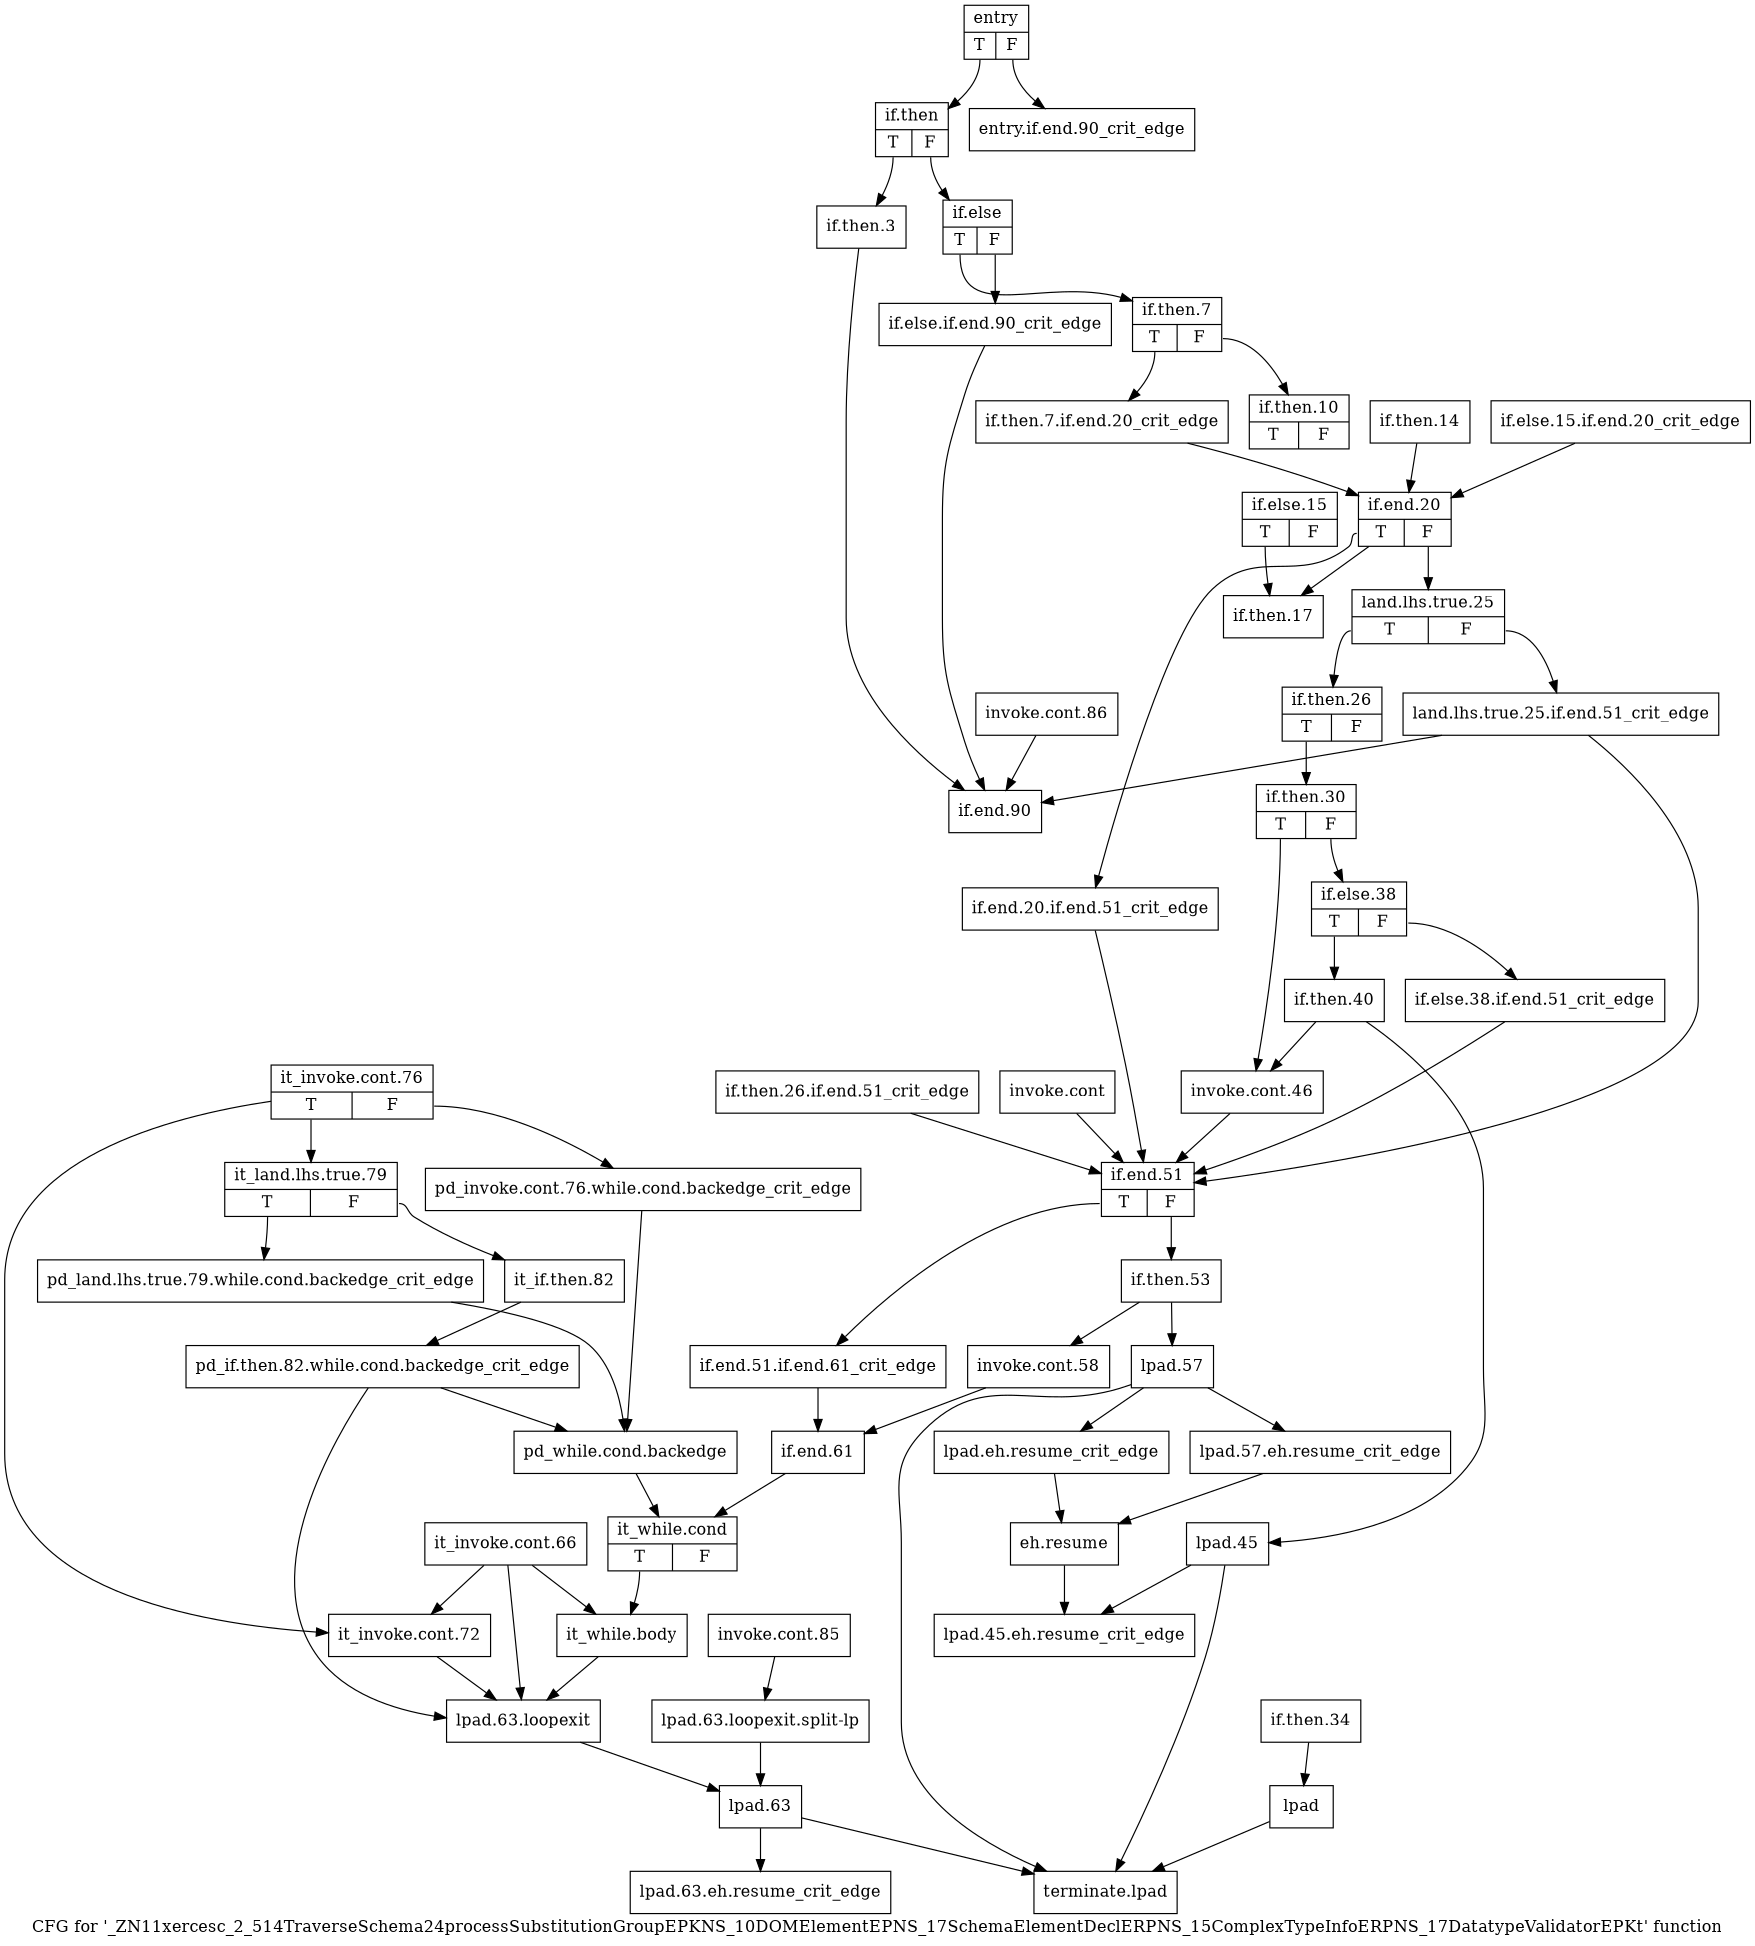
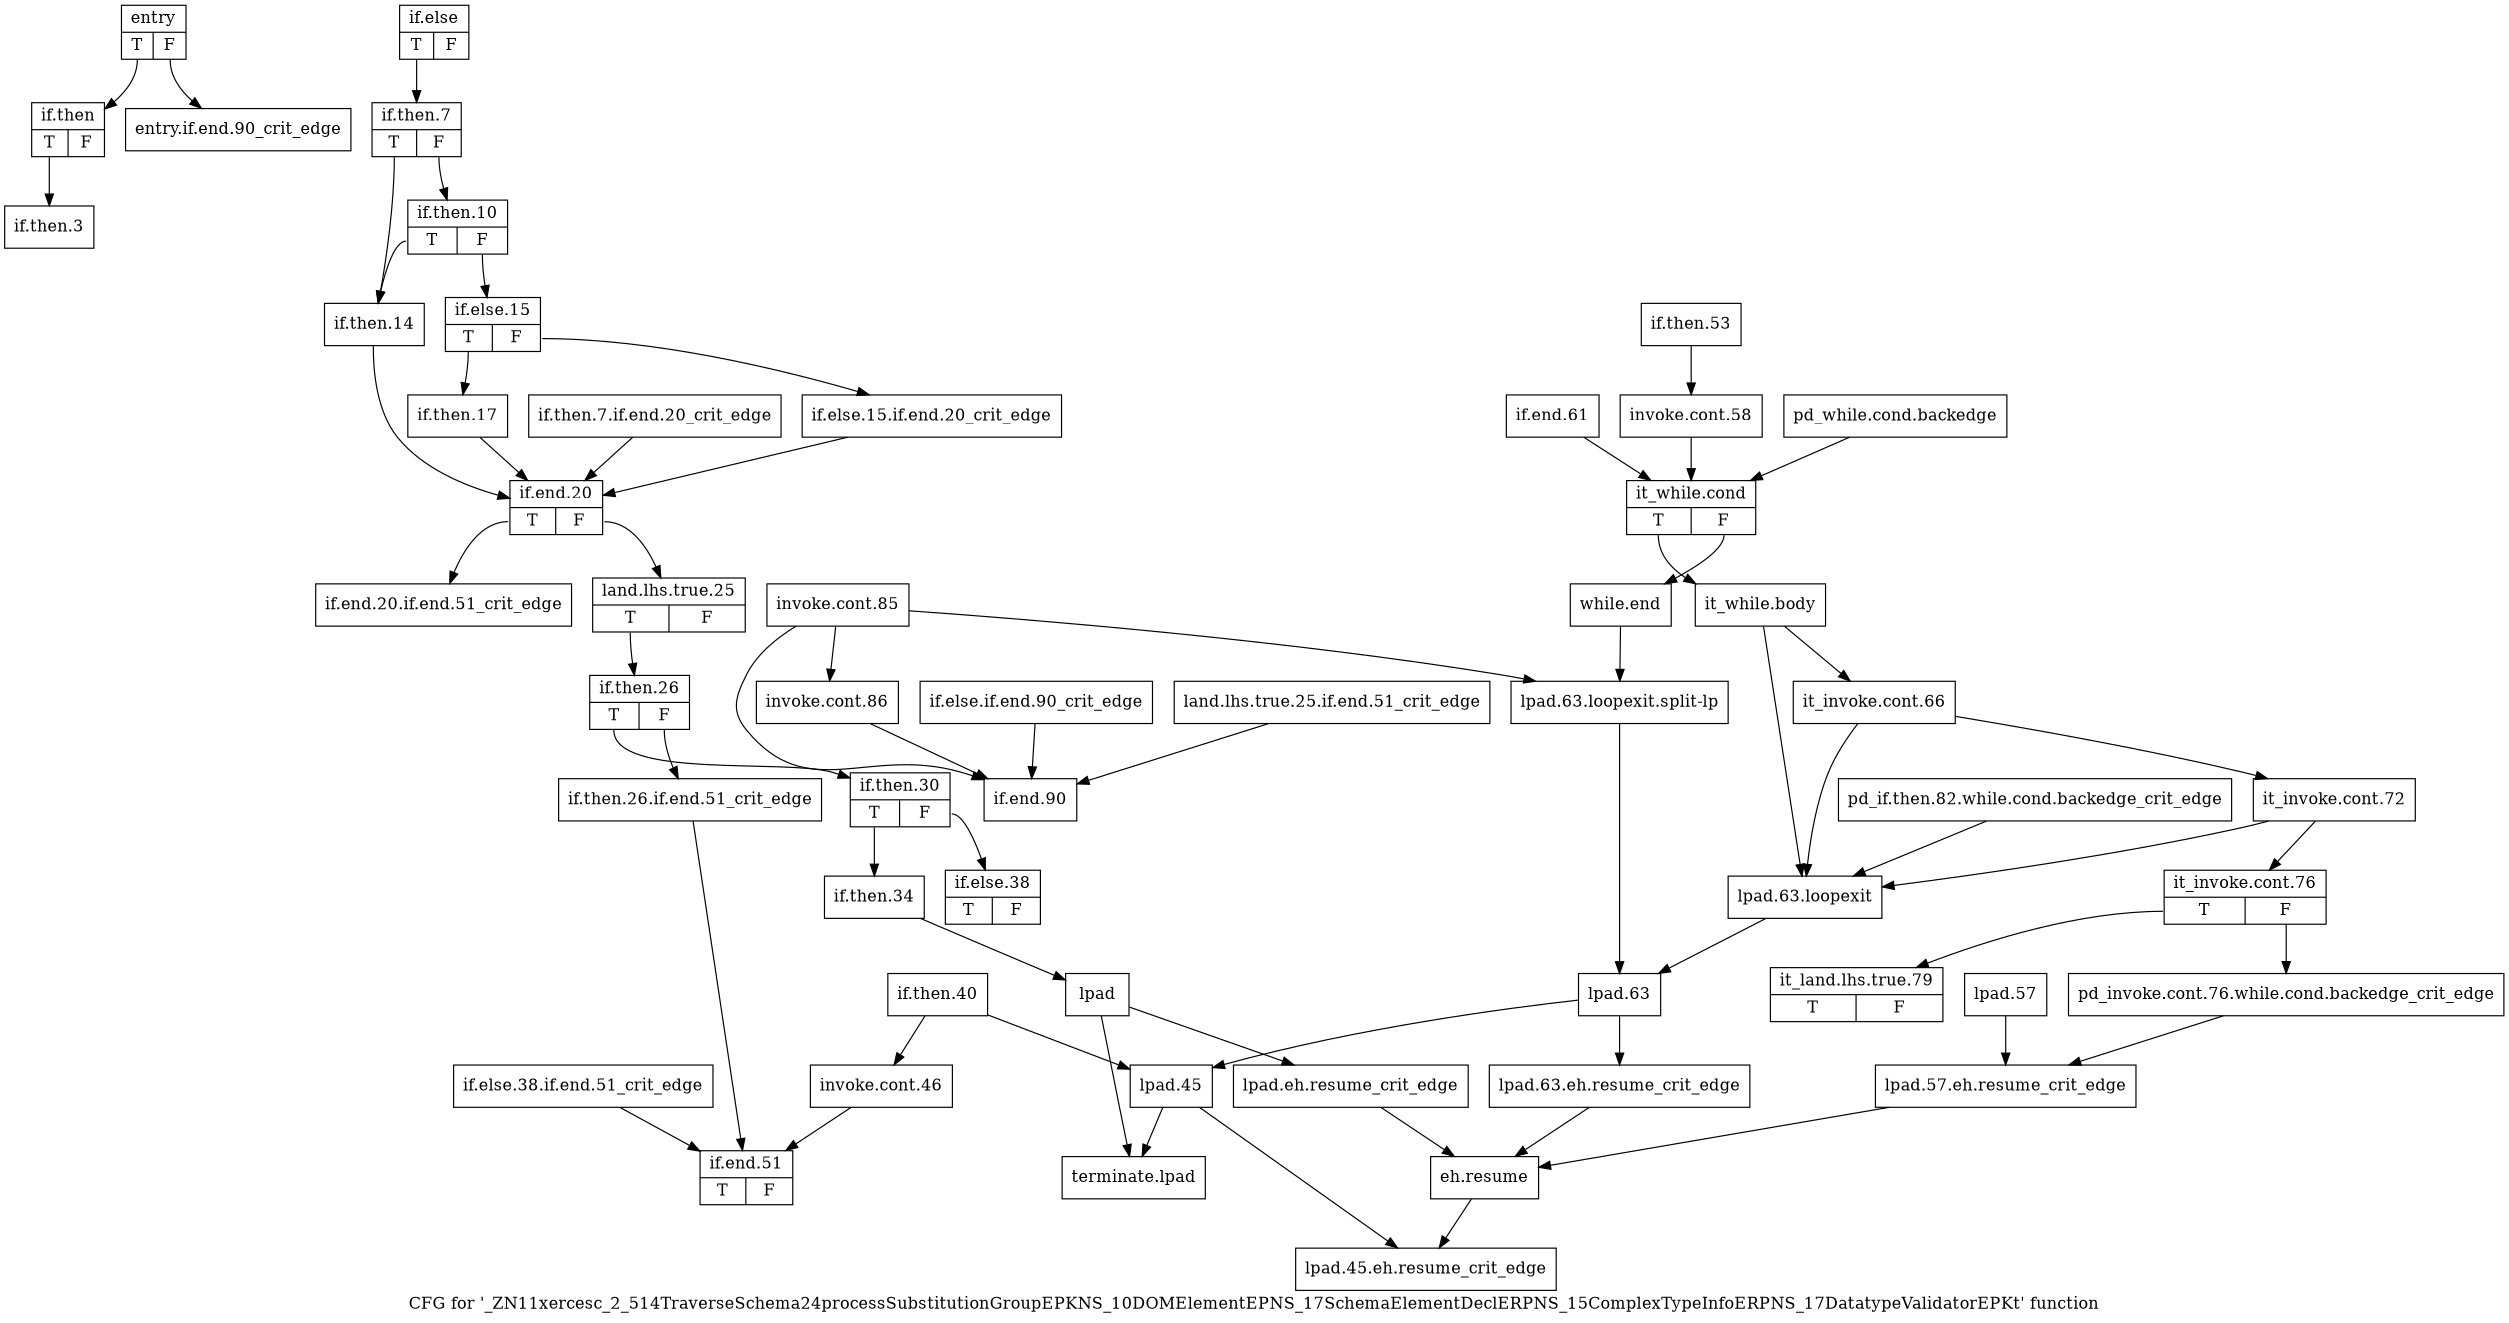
edge "if.then" -> "if.else": removed
edge "if.then.10" -> "if.then.14": added
edge "if.then.10" -> "if.else.15": added
edge "if.else" -> "if.else.if.end.90_crit_edge": removed
edge "if.else.15" -> "if.else.15.if.end.20_crit_edge": added
edge "if.then.7" -> "if.then.7.if.end.20_crit_edge": now "if.then.7" -> "if.then.14"
edge "if.then.3" -> "if.end.90": now "invoke.cont.85" -> "if.end.90"
edge "if.end.20" -> "if.then.17": reversed
node "while.end": added
edge "invoke.cont.85" -> "invoke.cont.86": added
edge "land.lhs.true.25" -> "land.lhs.true.25.if.end.51_crit_edge": removed
edge "if.then.26" -> "if.then.26.if.end.51_crit_edge": added
edge "if.else.38" -> "if.else.38.if.end.51_crit_edge": removed
edge "if.then.30" -> "invoke.cont.46": now "if.then.30" -> "if.then.34"
edge "if.else.38" -> "if.then.40": removed
edge "if.end.20.if.end.51_crit_edge" -> "if.end.51": removed
edge "land.lhs.true.25.if.end.51_crit_edge" -> "if.end.51": removed
node "invoke.cont": removed
edge "lpad.63.eh.resume_crit_edge" -> "eh.resume": added
edge "if.end.51" -> "if.then.53": removed
node "pd_land.lhs.true.79.while.cond.backedge_crit_edge": removed
node "it_if.then.82": removed
edge "pd_invoke.cont.76.while.cond.backedge_crit_edge" -> "pd_while.cond.backedge": now "pd_invoke.cont.76.while.cond.backedge_crit_edge" -> "lpad.57.eh.resume_crit_edge"
edge "if.then.53" -> "lpad.57": removed
node "if.end.51.if.end.61_crit_edge": removed
edge "it_invoke.cont.76" -> "it_invoke.cont.72": reversed
edge "lpad.57" -> "lpad.eh.resume_crit_edge": now "lpad" -> "lpad.eh.resume_crit_edge"
edge "pd_if.then.82.while.cond.backedge_crit_edge" -> "pd_while.cond.backedge": removed
edge "invoke.cont.58" -> "if.end.61": now "invoke.cont.58" -> "it_while.cond"
edge "lpad.57" -> "terminate.lpad": removed
edge "it_invoke.cont.66" -> "it_while.body": reversed
edge "lpad.63" -> "terminate.lpad": now "lpad.63" -> "lpad.45"
